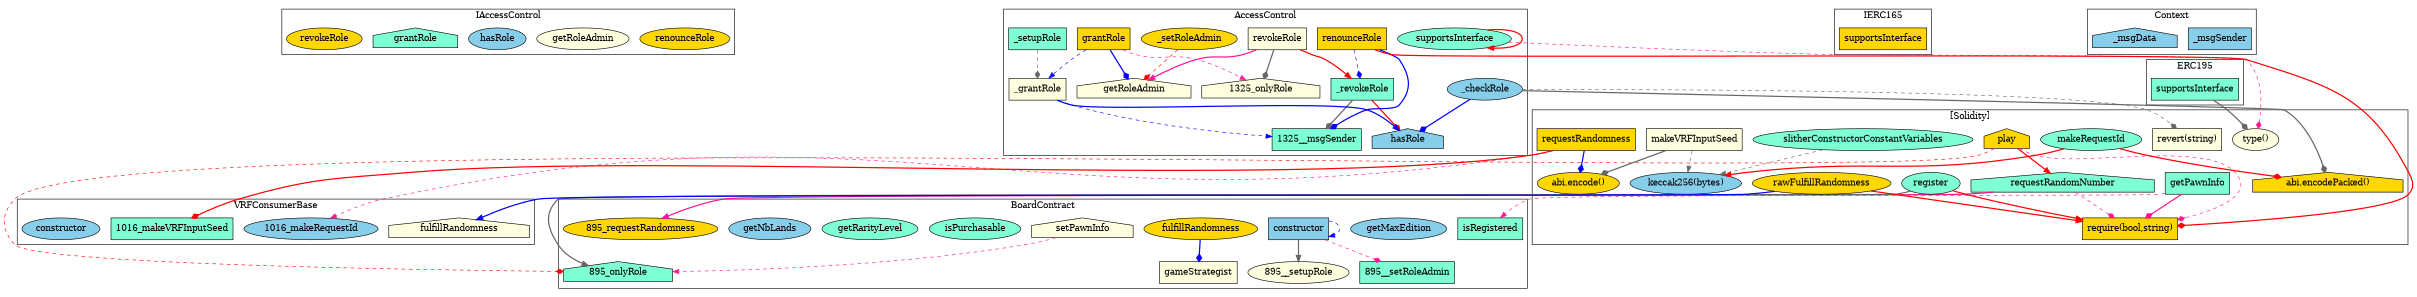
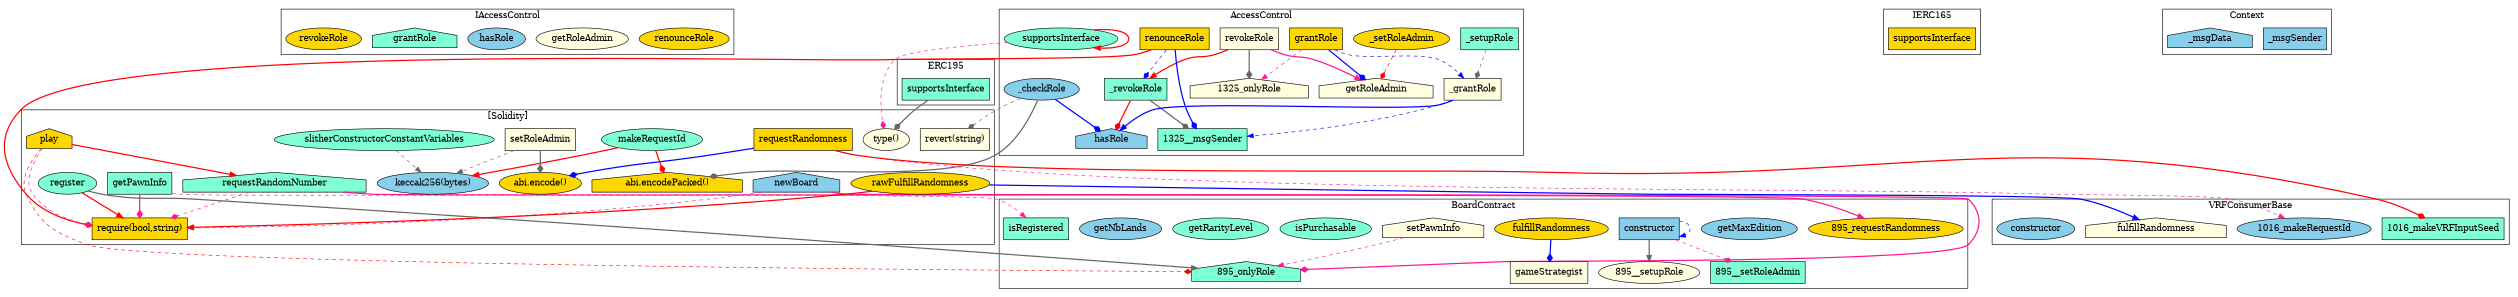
node "makeVRFInputSeed": label "makeVRFInputSeed" -> "setRoleAdmin"
node "newBoard": added
